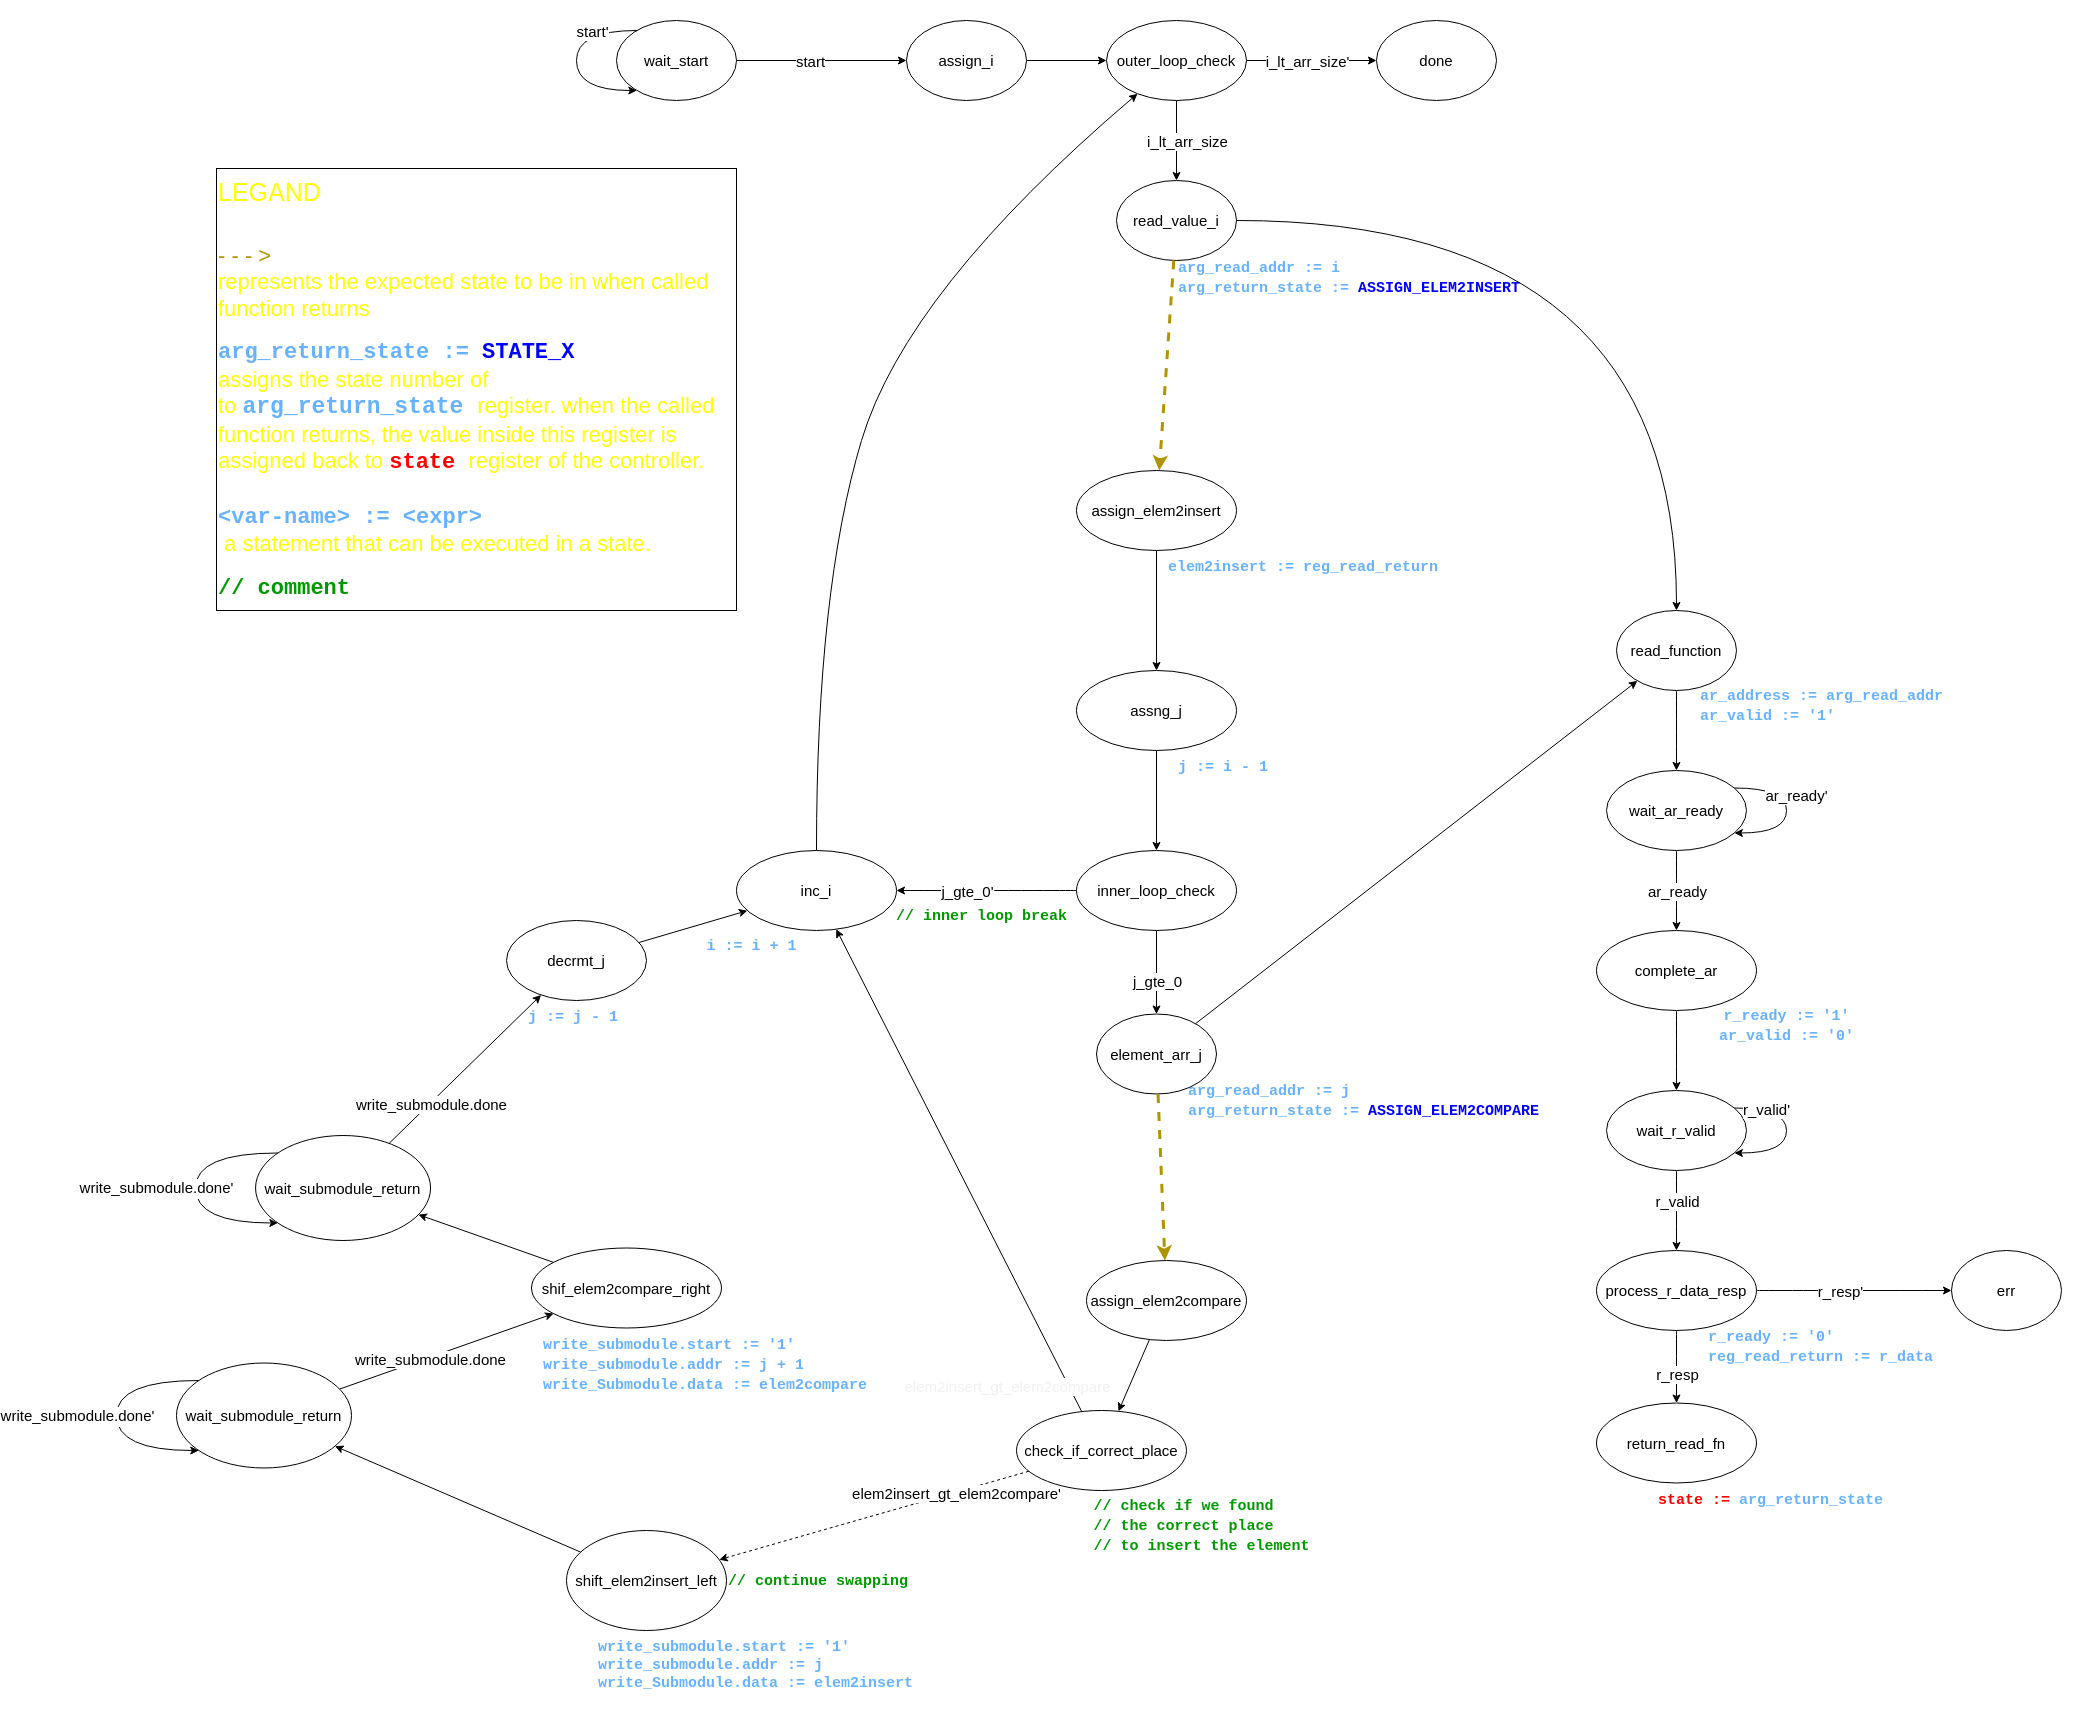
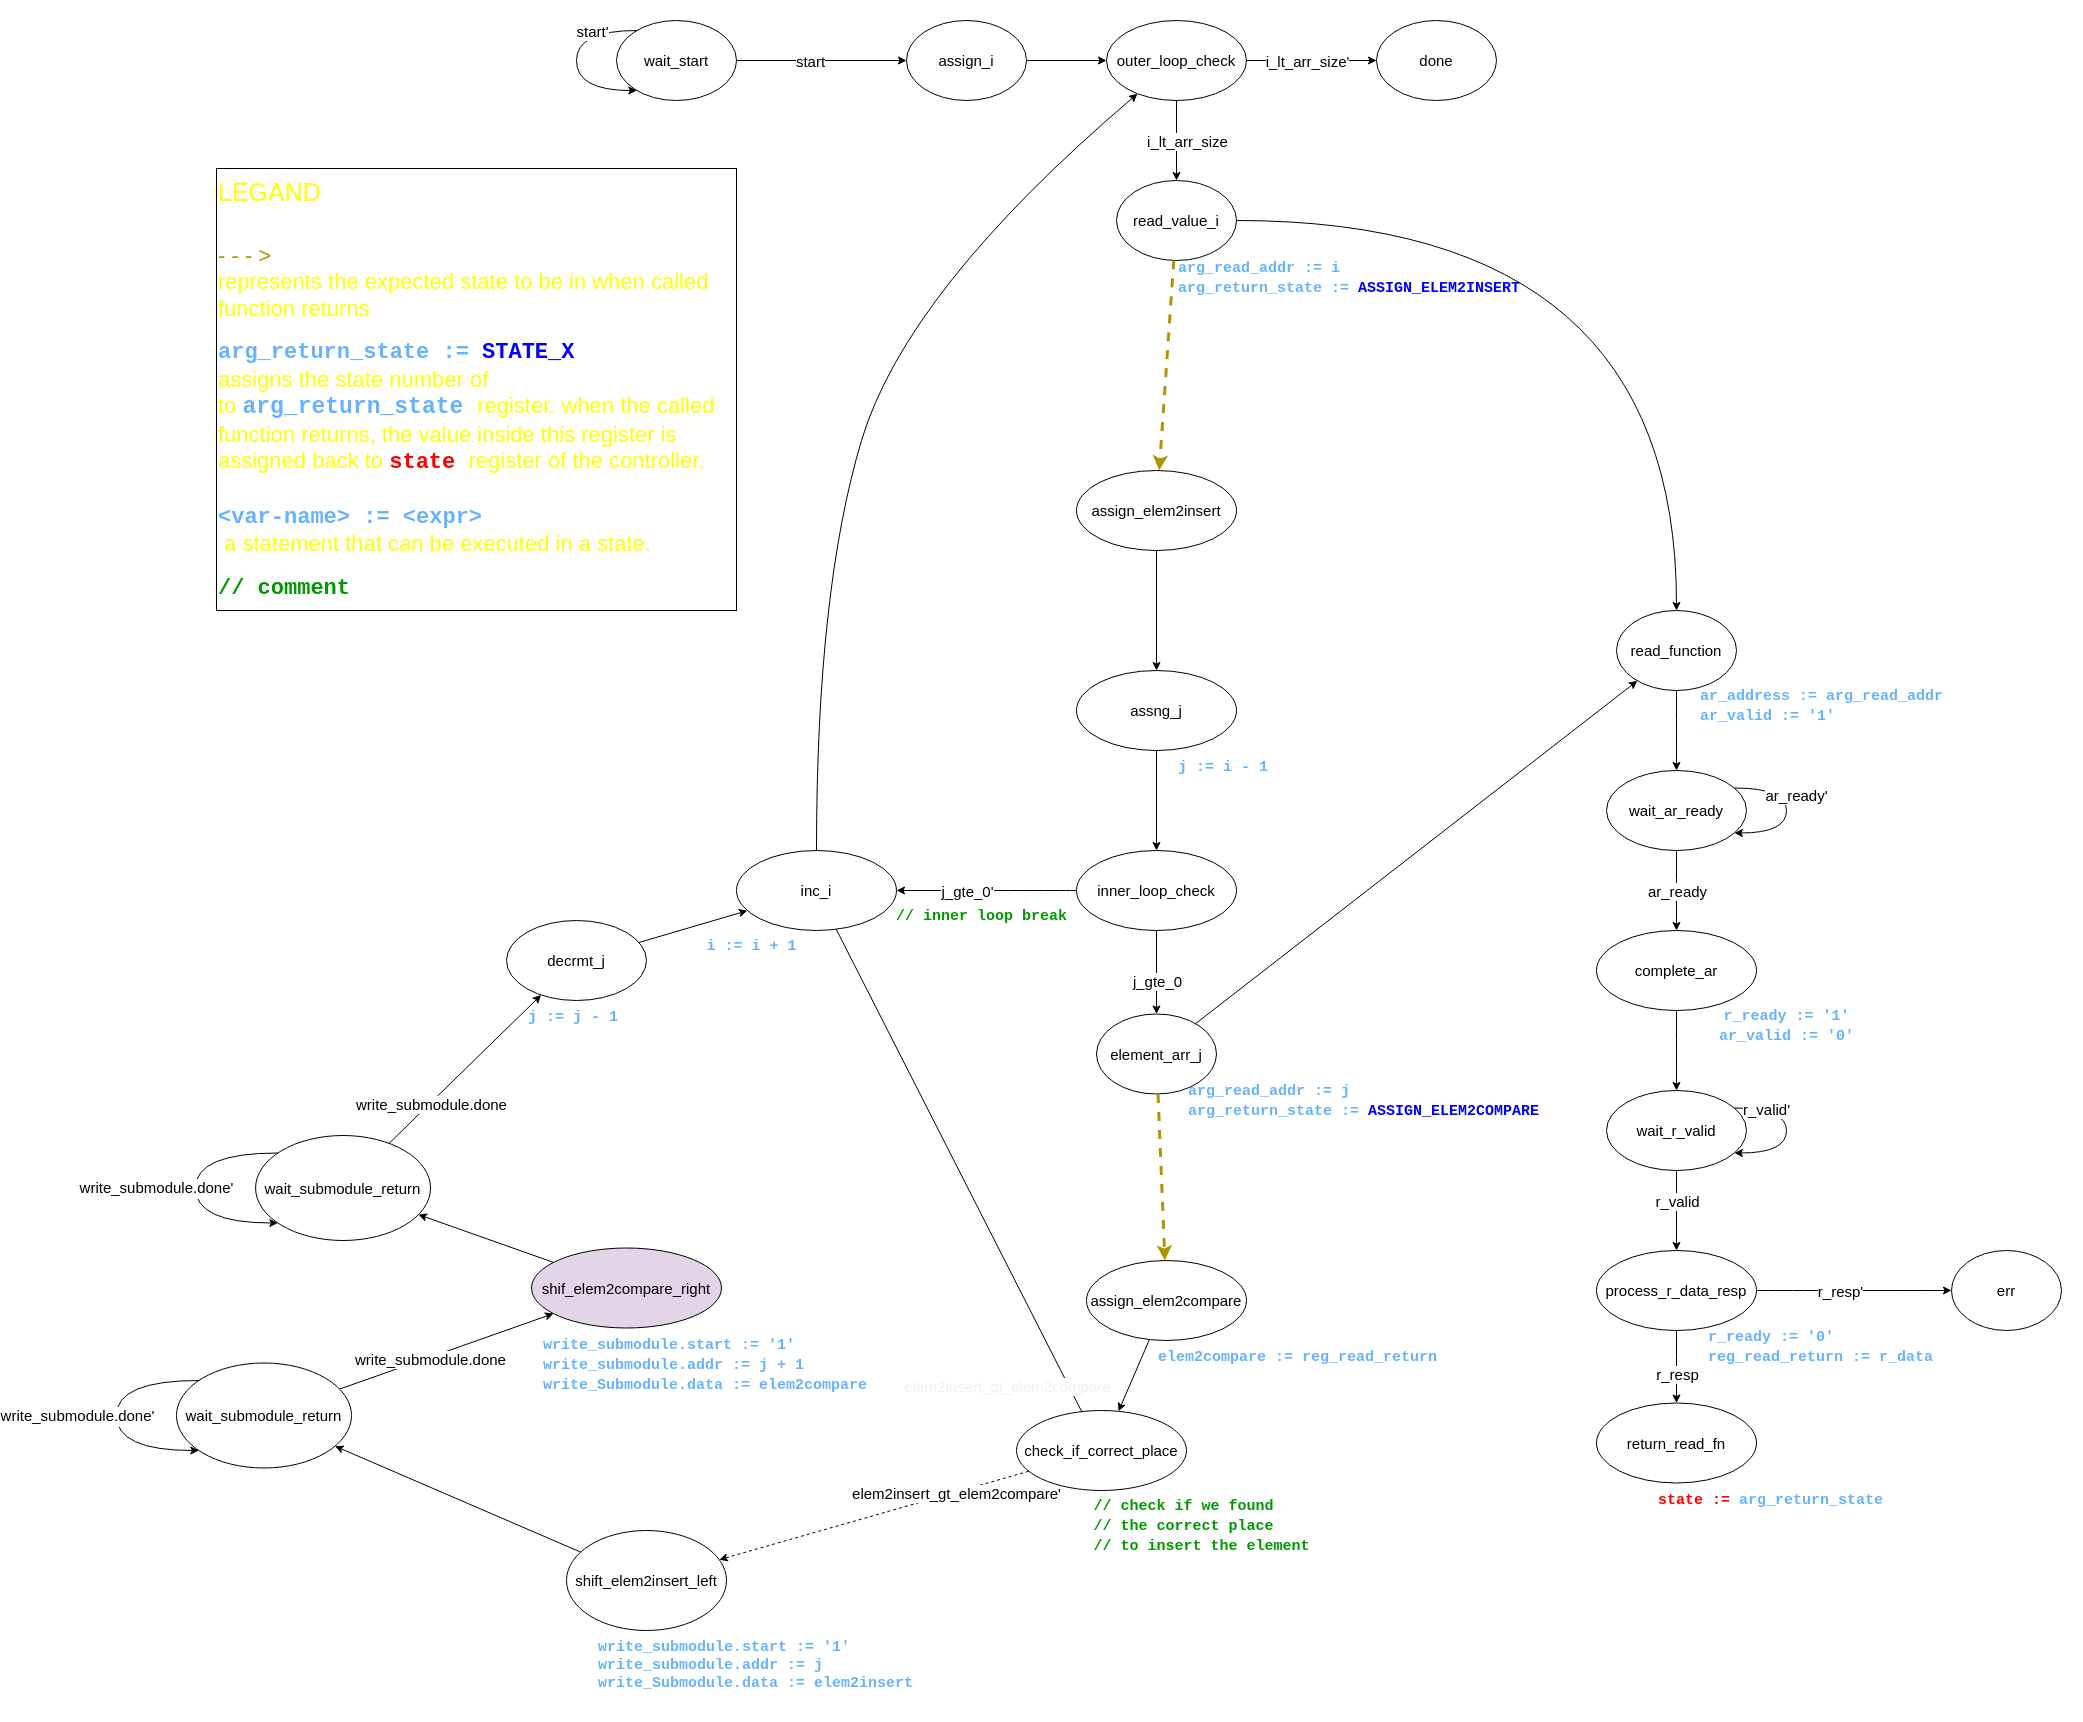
node "elem2insert := reg_read_return": removed
edge "check_if_correct_place" -> "inc_i": arrowhead classic -> none
node "shif_elem2compare_right": fillcolor #ffffff -> #e1d5e7
node "elem2compare := reg_read_return": added
node "// continue swapping": removed
